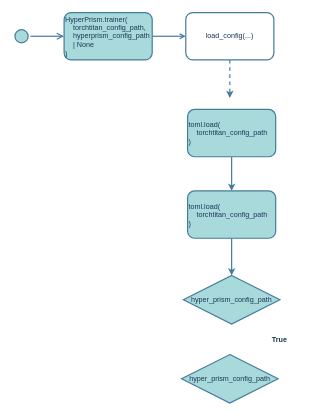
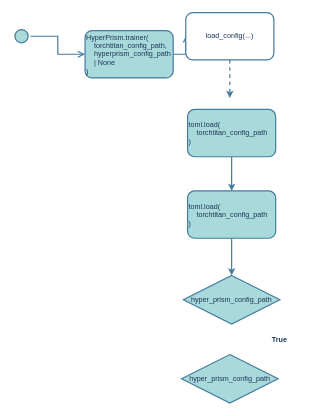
node "HyperPrism.trainer( torchtitan_config_path, hyperprism_config_path | None )": moved (108, 36) -> (129, 54)
